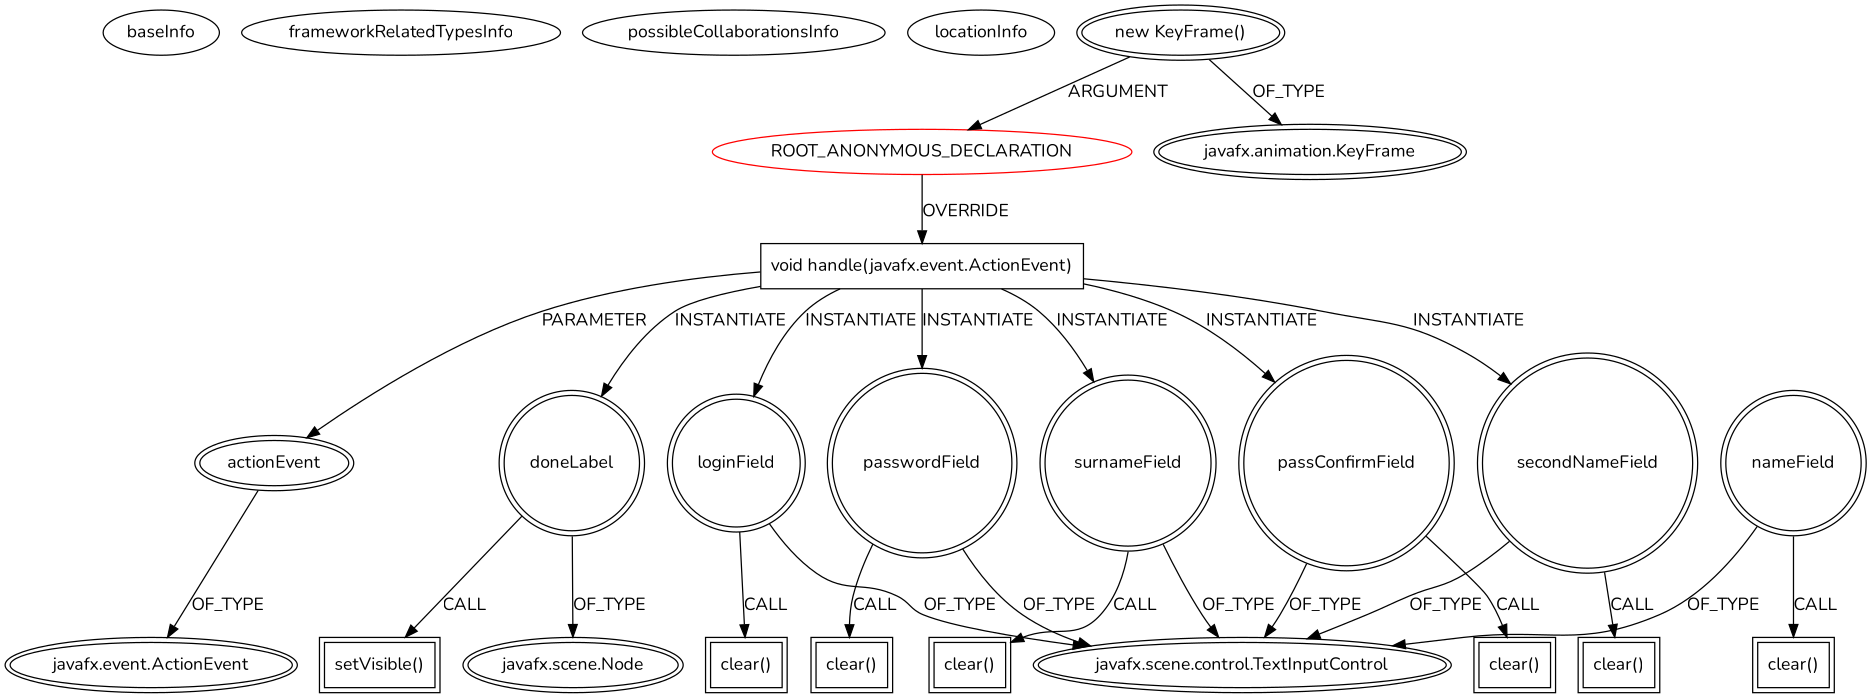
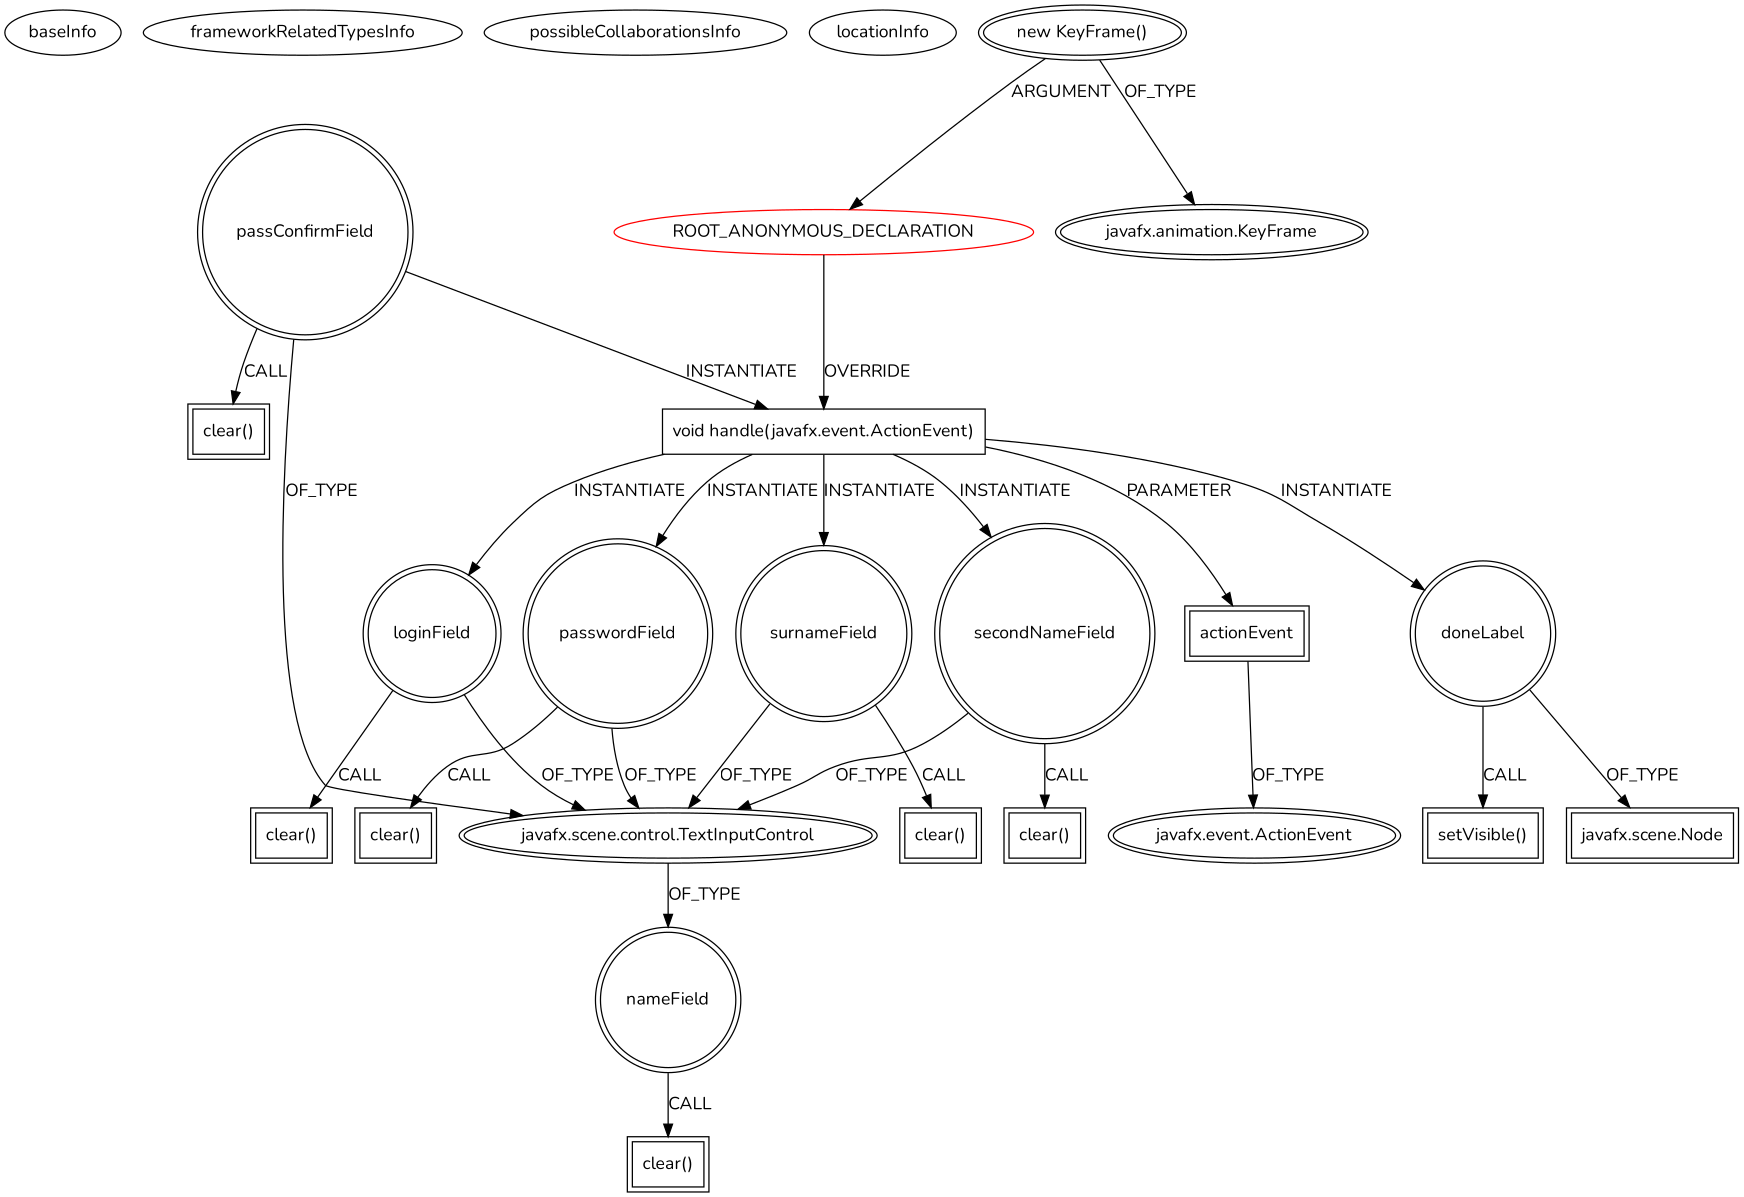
edge "void handle(javafx.event.ActionEvent)" -> "passConfirmField": reversed
node "actionEvent": shape ellipse -> box
edge "nameField" -> "javafx.scene.control.TextInputControl": reversed
node "javafx.scene.Node": shape ellipse -> box
